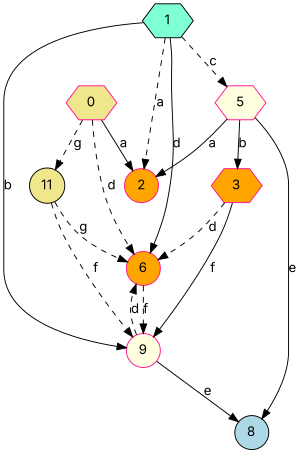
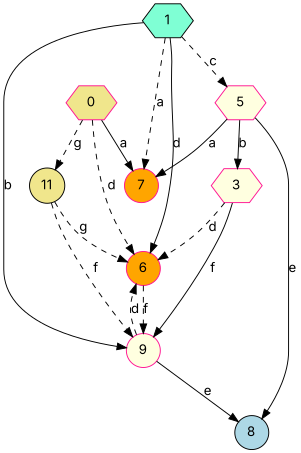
node "2": label "2" -> "7"
node "3": fillcolor orange -> lightyellow
